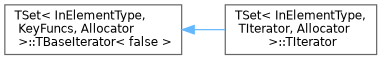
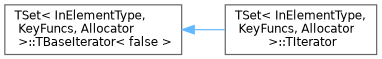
node "TSet< InElementType, TIterator, Allocator >::TIterator": label "TSet< InElementType, TIterator, Allocator >::TIterator" -> "TSet< InElementType, KeyFuncs, Allocator >::TIterator"
